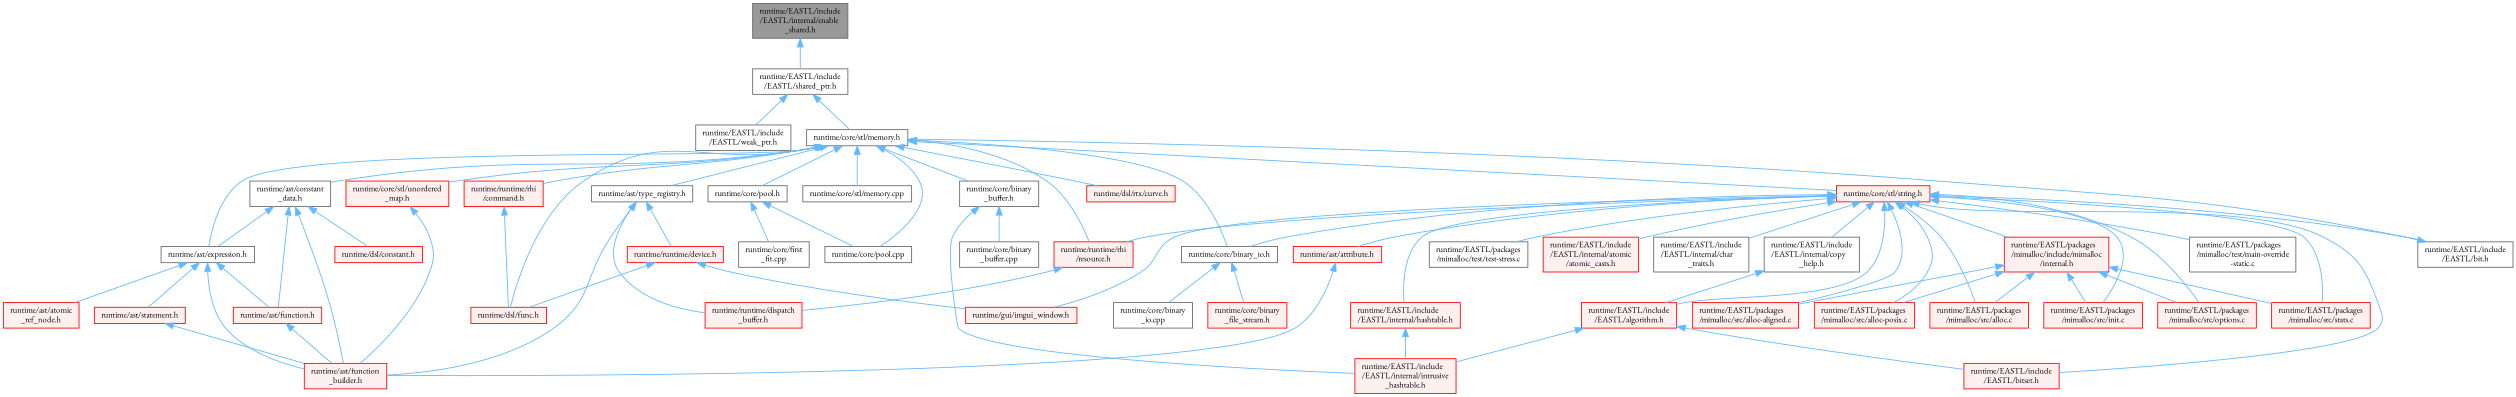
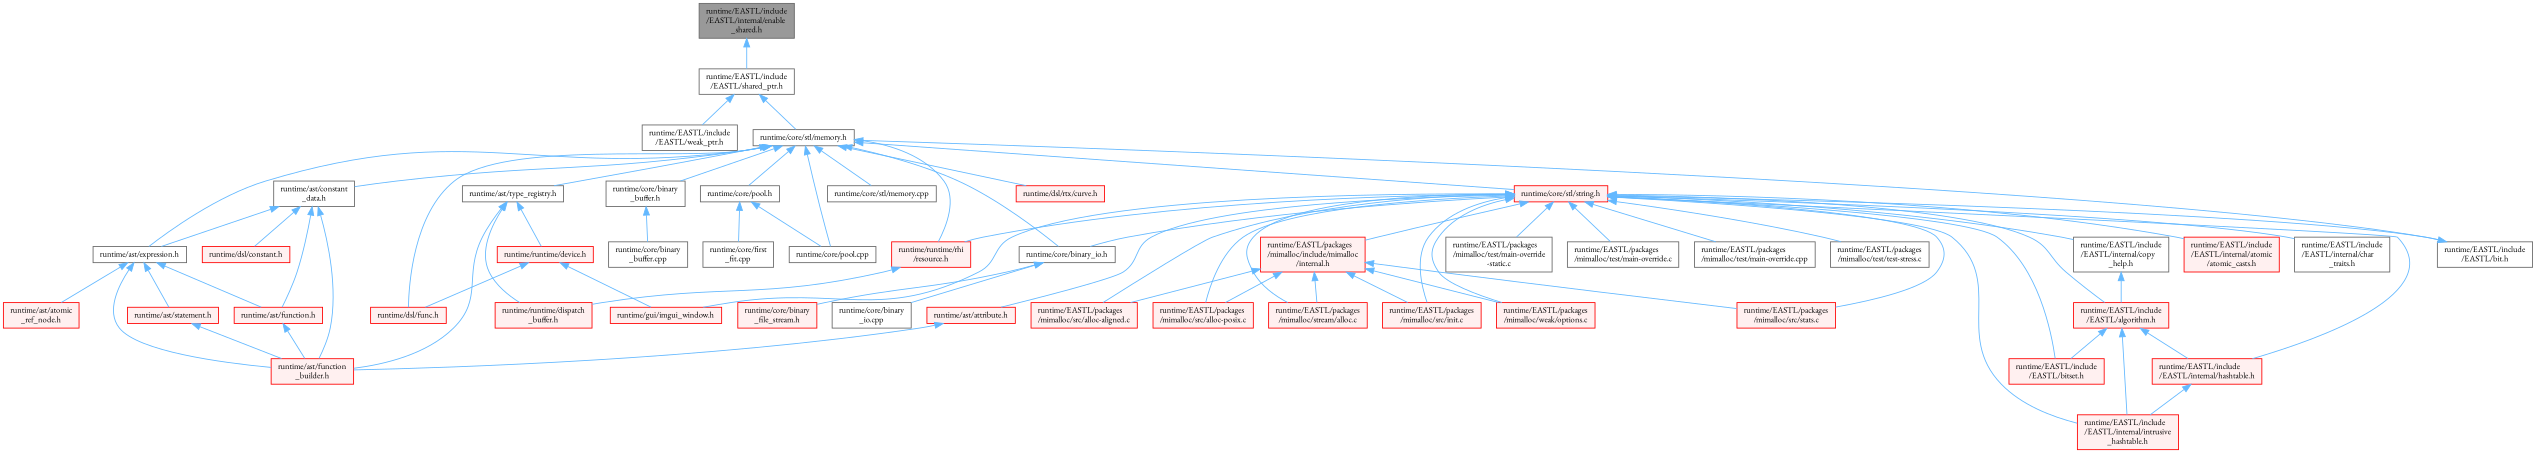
node "runtime/core/stl/unordered _map.h": removed
node "runtime/runtime/rhi /command.h": removed
node "runtime/EASTL/packages /mimalloc/test/main-override.c": added
node "runtime/EASTL/packages /mimalloc/test/main-override.cpp": added
node "runtime/EASTL/packages /mimalloc/src/alloc.c": label "runtime/EASTL/packages /mimalloc/src/alloc.c" -> "runtime/EASTL/packages /mimalloc/stream/alloc.c"
node "runtime/EASTL/packages /mimalloc/src/options.c": label "runtime/EASTL/packages /mimalloc/src/options.c" -> "runtime/EASTL/packages /mimalloc/weak/options.c"
edge "runtime/EASTL/include /EASTL/internal/hashtable.h" -> "runtime/EASTL/include /EASTL/algorithm.h": added
edge "runtime/EASTL/include /EASTL/internal/intrusive _hashtable.h" -> "runtime/core/binary _buffer.h": now "runtime/EASTL/include /EASTL/internal/intrusive _hashtable.h" -> "runtime/core/stl/string.h"
